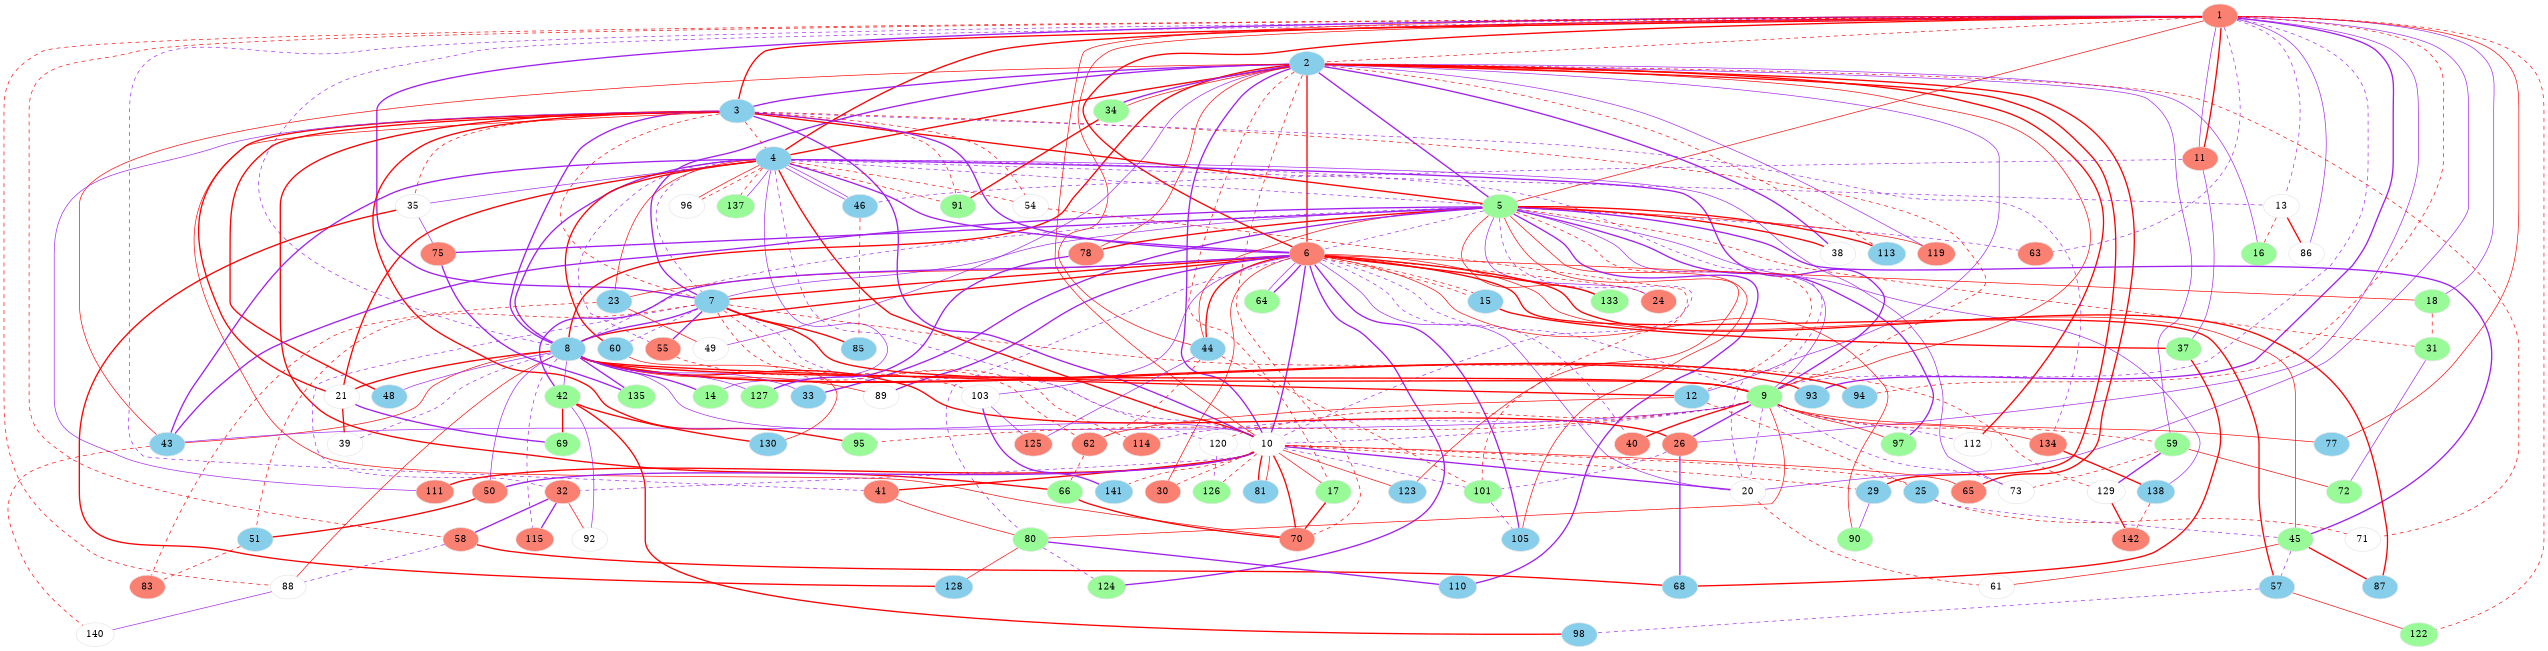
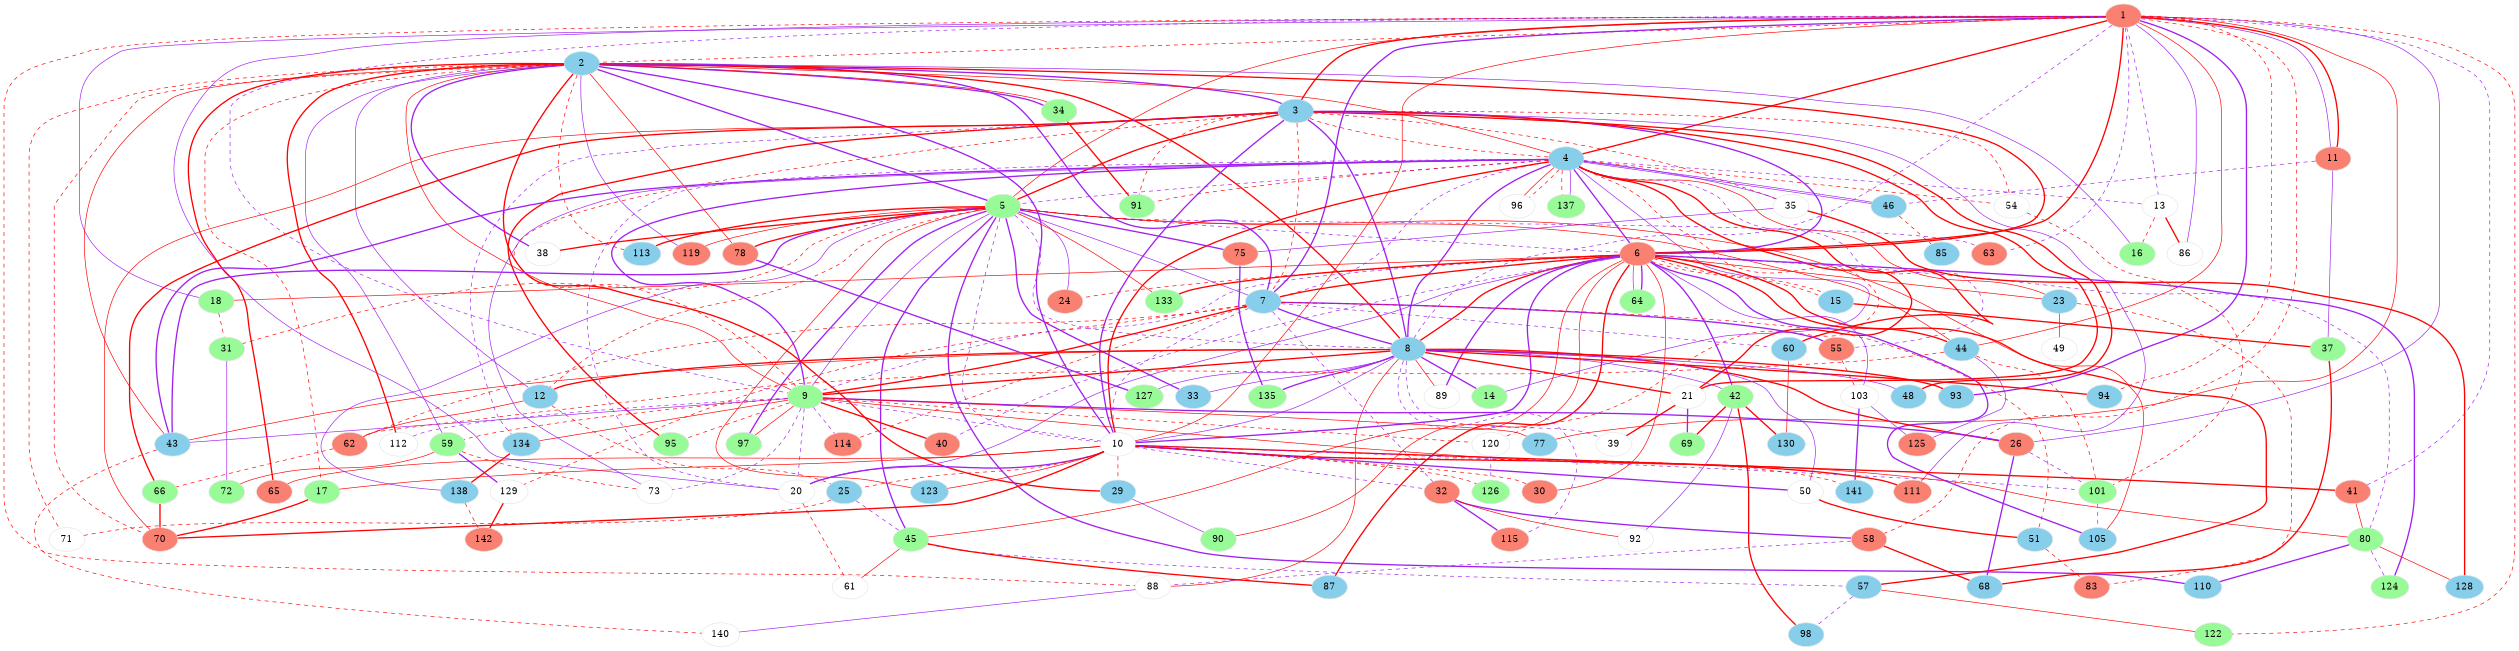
edge "2" -- "4": style bold -> solid
edge "2" -- "49": removed
edge "7" -- "85": removed
edge "4" -- "120": color purple -> red
node "134": fillcolor salmon -> skyblue
node "50": fillcolor salmon -> white
node "81": removed
